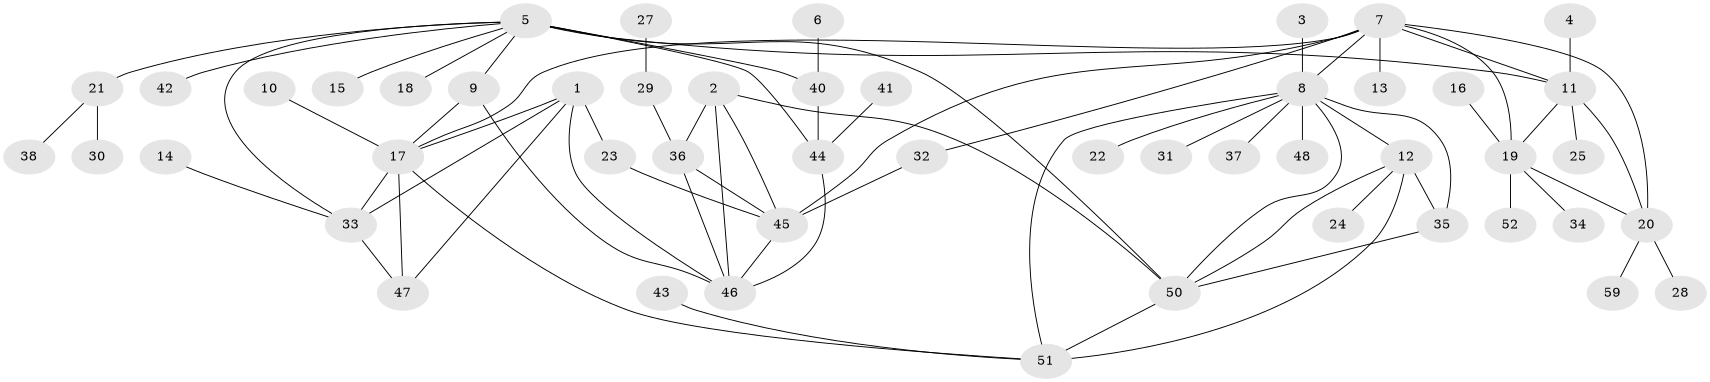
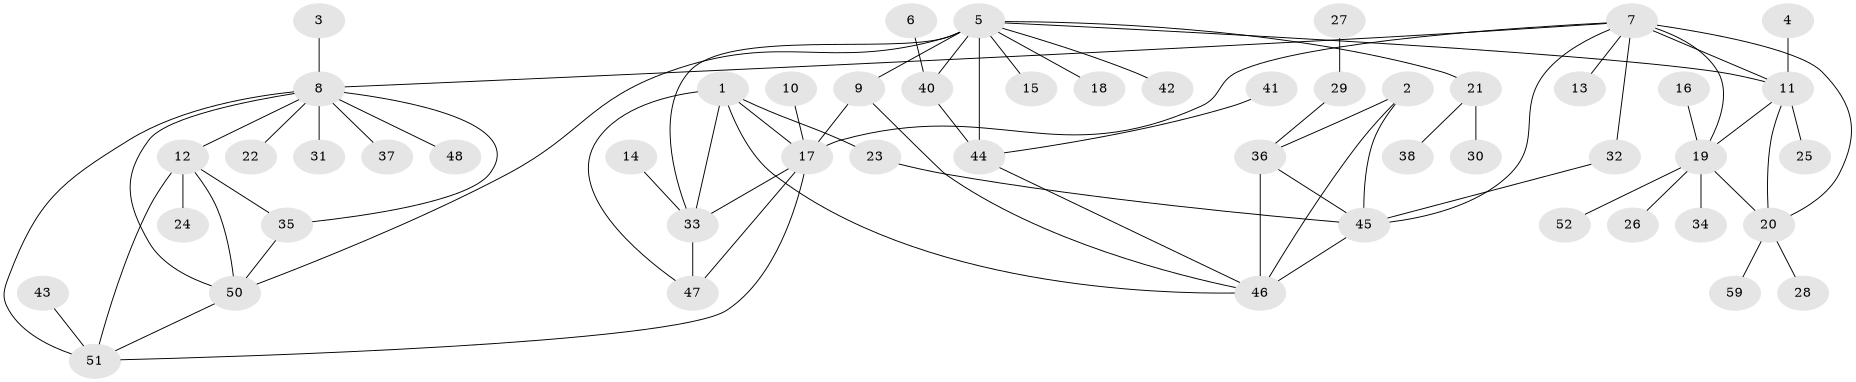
edge "2" -- "50": removed
node "26": added
